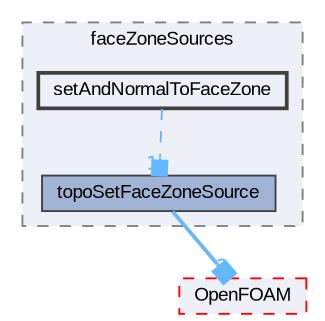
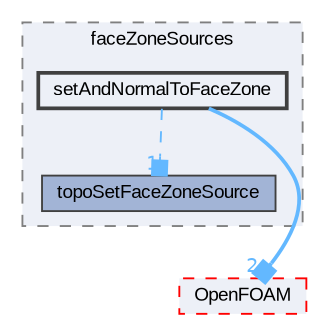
edge "topoSetFaceZoneSource" -> "OpenFOAM": now "setAndNormalToFaceZone" -> "OpenFOAM"
